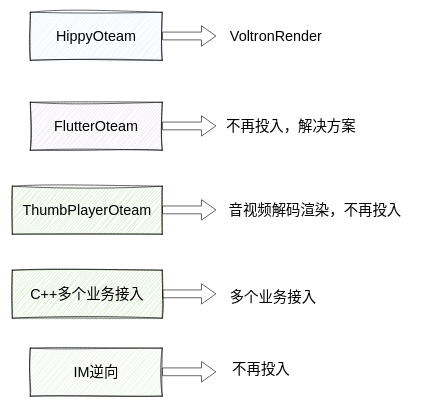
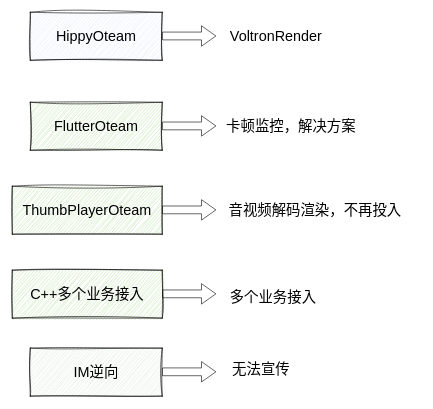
node "FlutterOteam": fillcolor #e1d5e7 -> #b9e0a5
node "不再投入，解决方案": label "不再投入，解决方案" -> "卡顿监控，解决方案"
node "不再投入": label "不再投入" -> "无法宣传"
